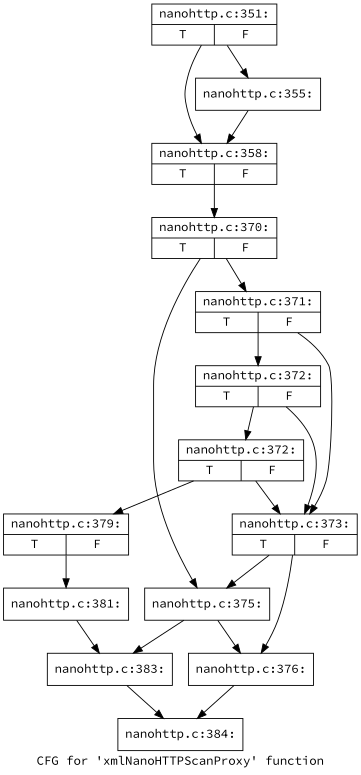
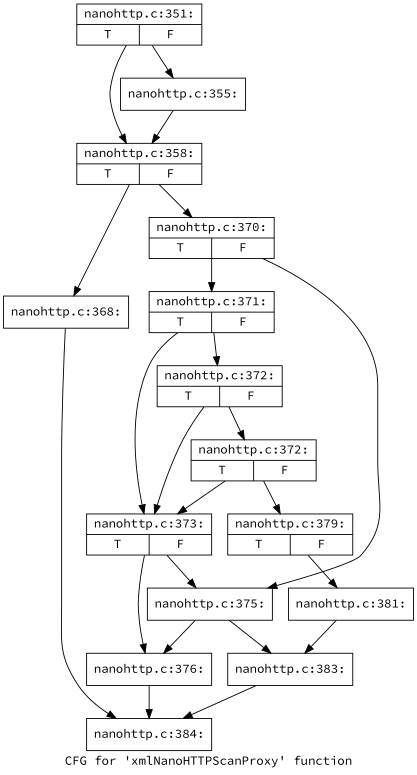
node "nanohttp.c:368:": added
